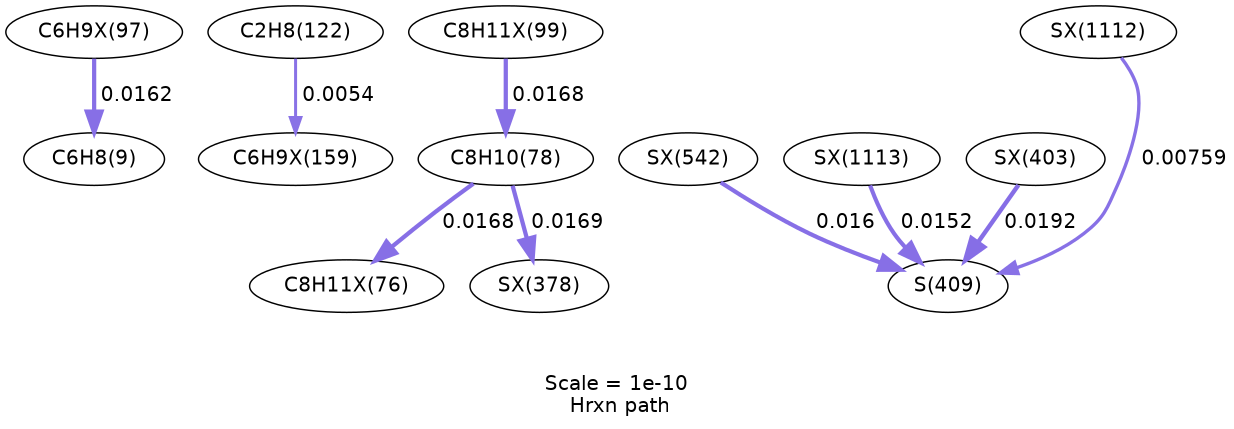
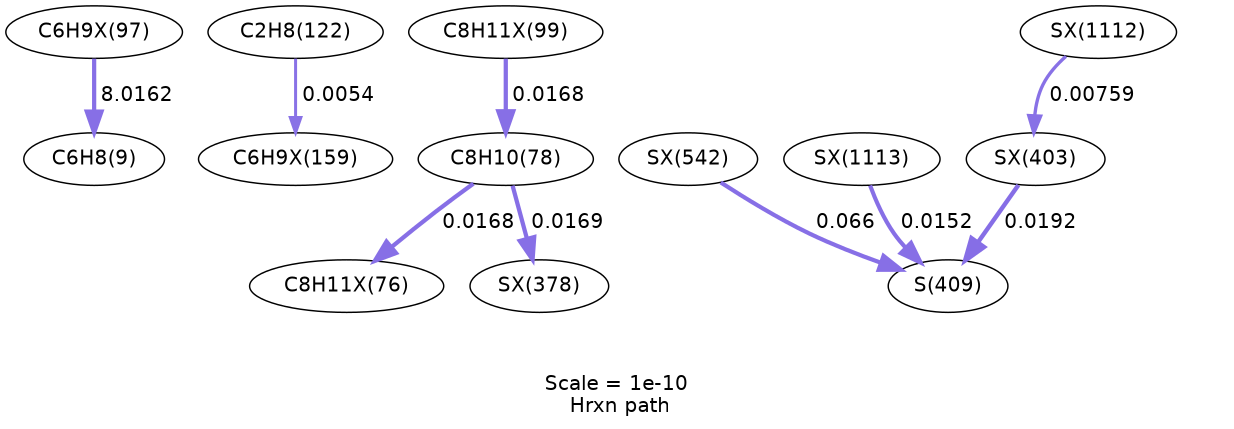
edge "C6H9X(97)" -> "C6H8(9)": label " 0.0162" -> " 8.0162"
edge "SX(1112)" -> "S(409)": now "SX(1112)" -> "SX(403)"
edge "SX(542)" -> "S(409)": label " 0.016" -> " 0.066"
